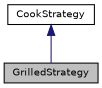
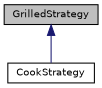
edge "GrilledStrategy" -> "CookStrategy": reversed
